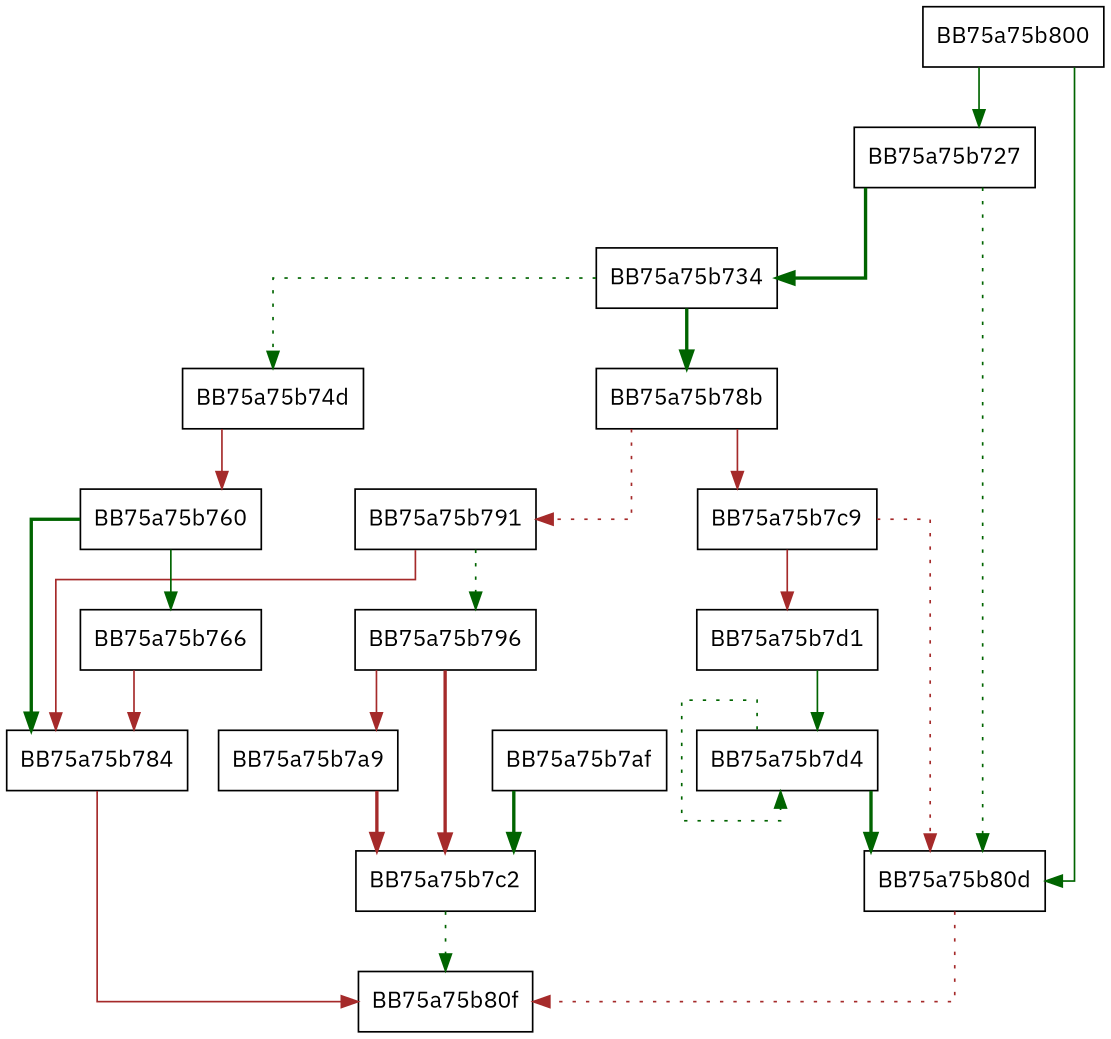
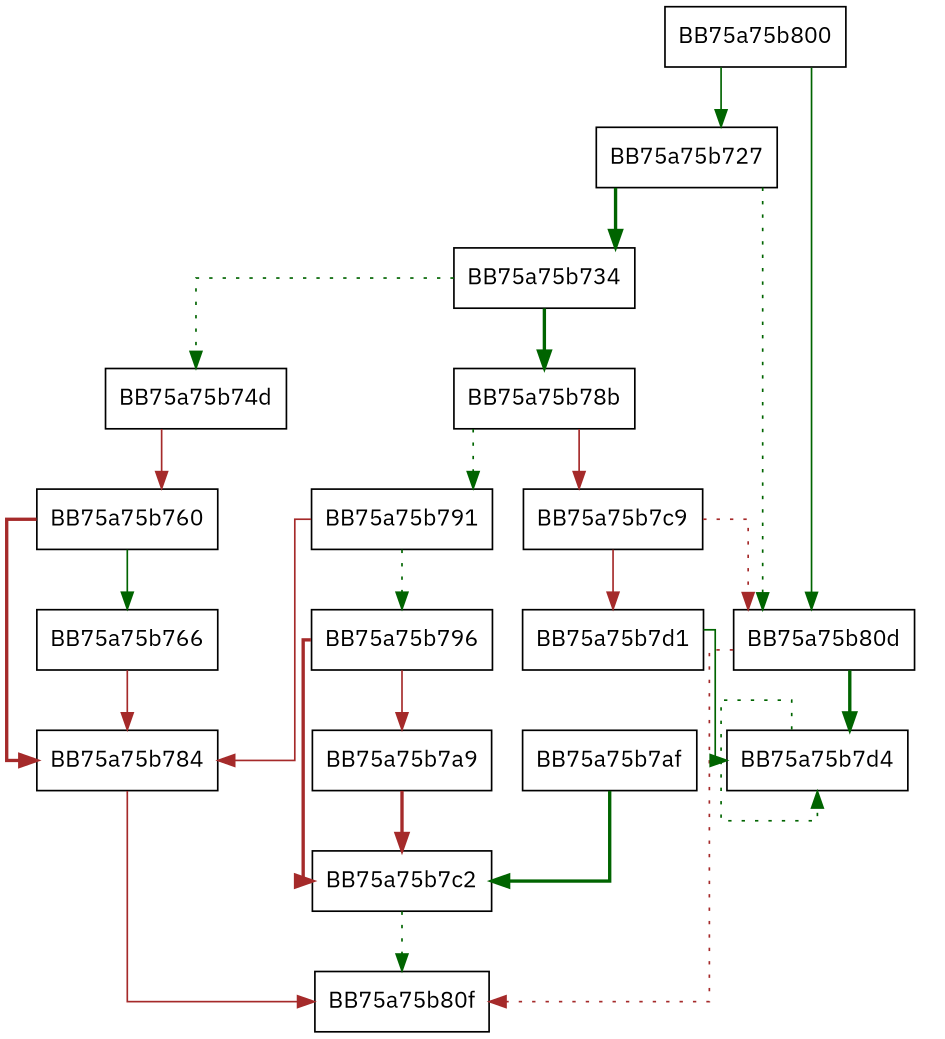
edge "BB75a75b78b" -> "BB75a75b791": color brown -> darkgreen
edge "BB75a75b760" -> "BB75a75b784": color darkgreen -> brown
edge "BB75a75b7d4" -> "BB75a75b80d": reversed
